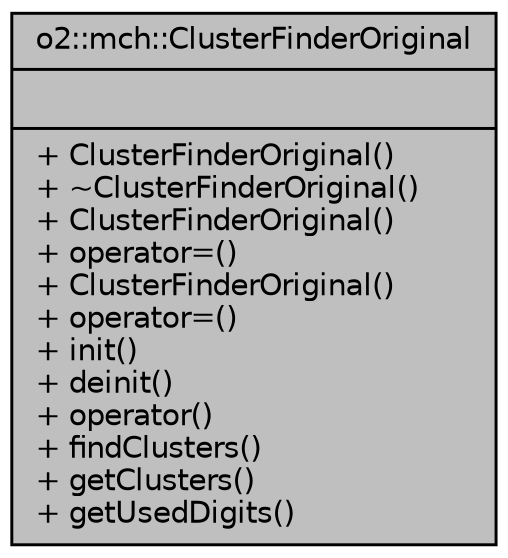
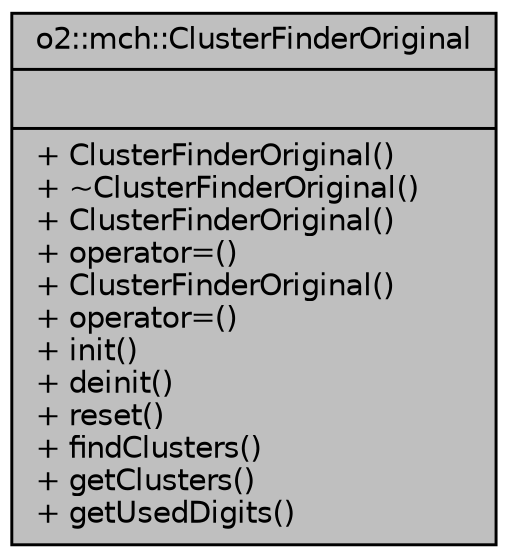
node "o2::mch::ClusterFinderOriginal": text "+ operator()" -> "+ reset()"
